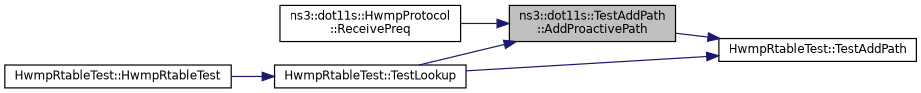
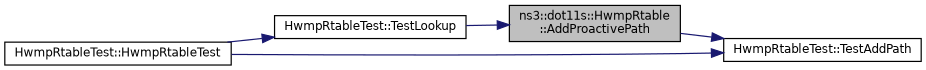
node "ns3::dot11s::HwmpProtocol ::ReceivePreq": removed
node "ns3::dot11s::TestAddPath ::AddProactivePath": label "ns3::dot11s::TestAddPath ::AddProactivePath" -> "ns3::dot11s::HwmpRtable ::AddProactivePath"
edge "HwmpRtableTest::TestLookup" -> "HwmpRtableTest::TestAddPath": now "HwmpRtableTest::HwmpRtableTest" -> "HwmpRtableTest::TestAddPath"
